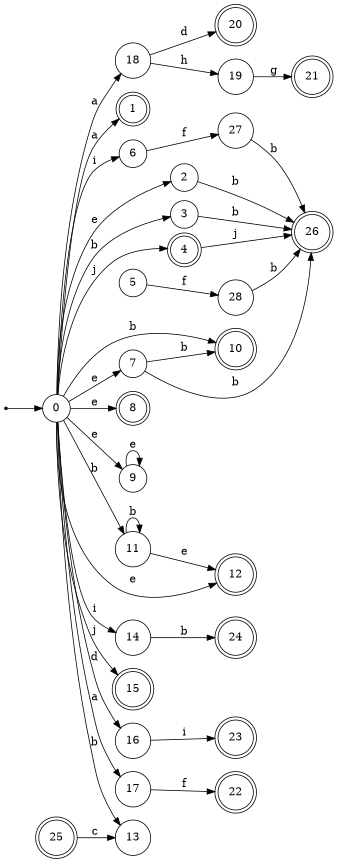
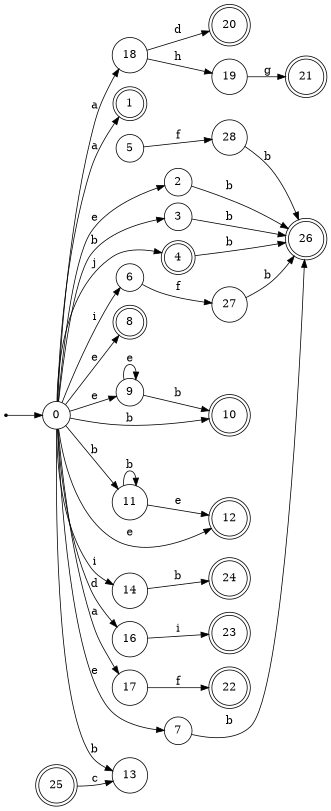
edge "4" -> "26": label "j" -> "b"
edge "7" -> "10": now "9" -> "10"
node "15": removed
